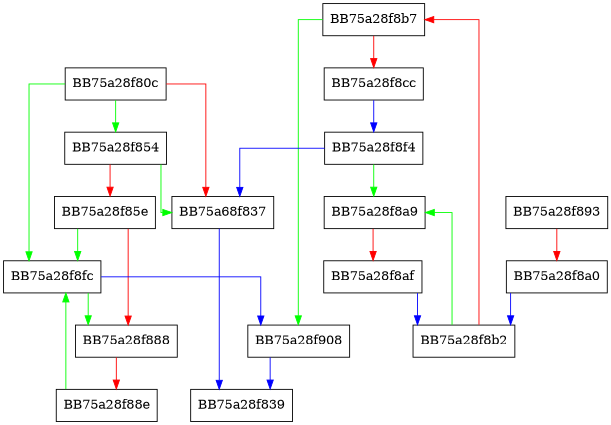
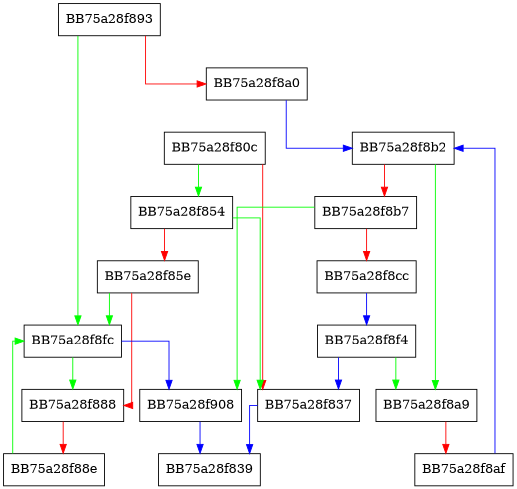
edge "BB75a28f80c" -> "BB75a28f8fc": now "BB75a28f893" -> "BB75a28f8fc"
node "BB75a68f837": label "BB75a68f837" -> "BB75a28f837"
